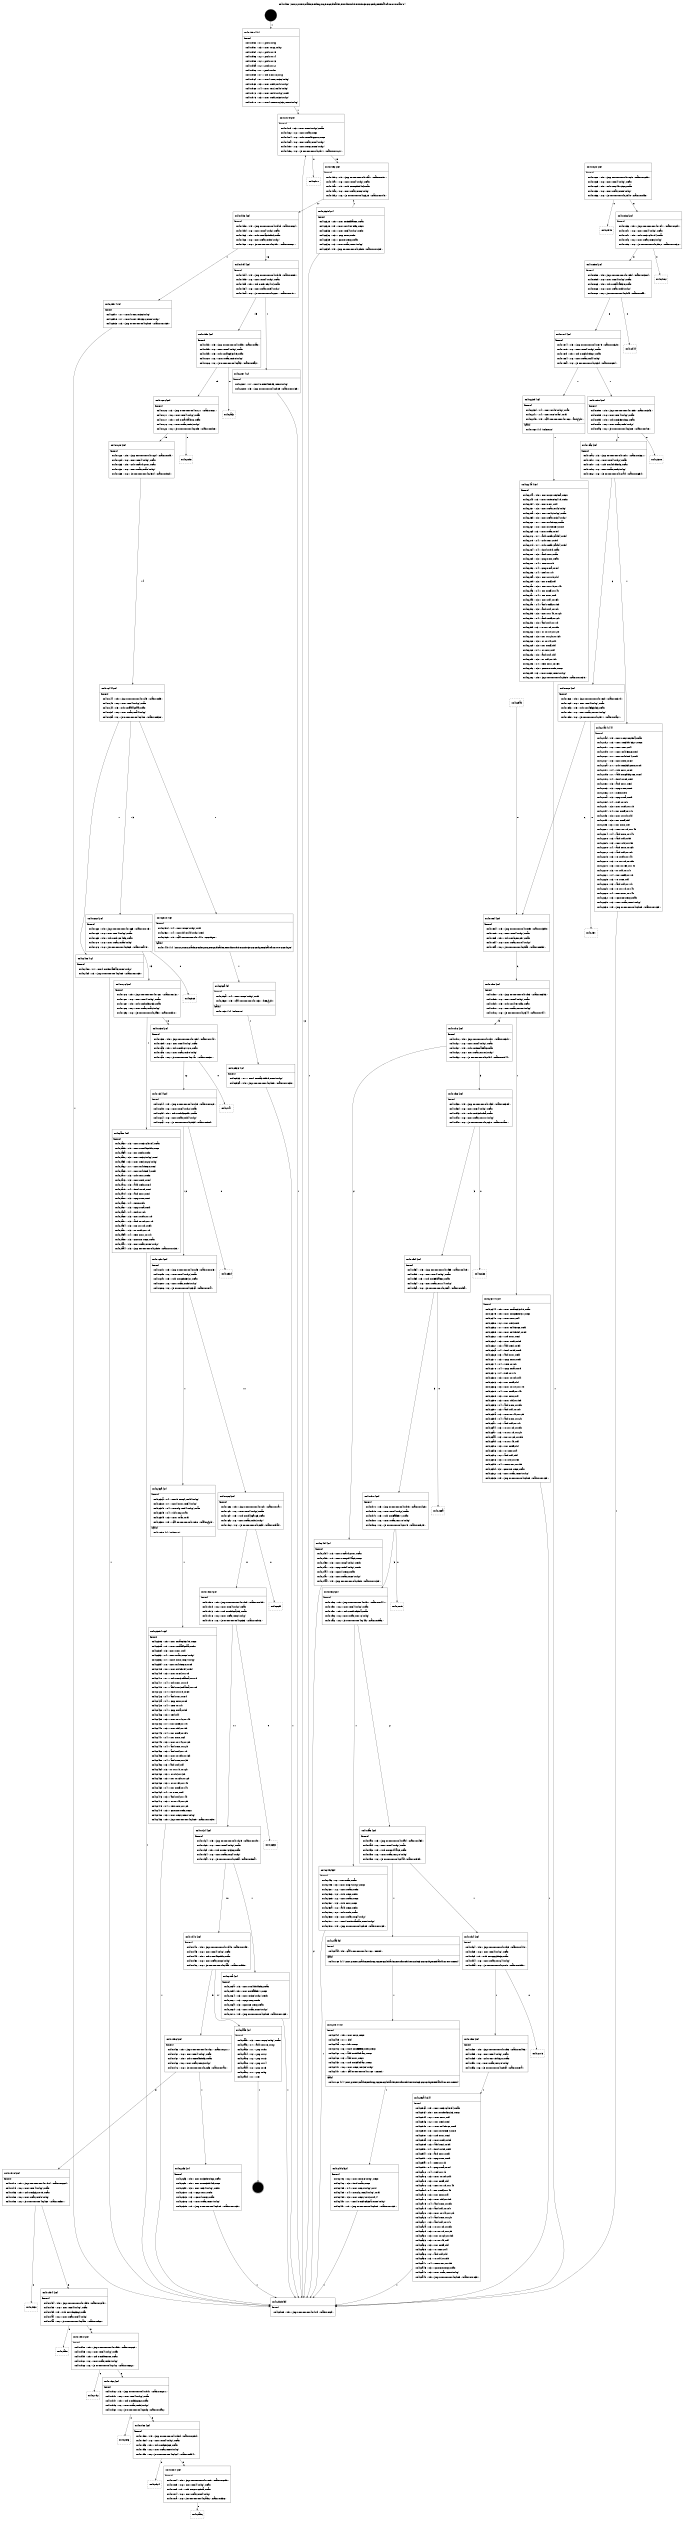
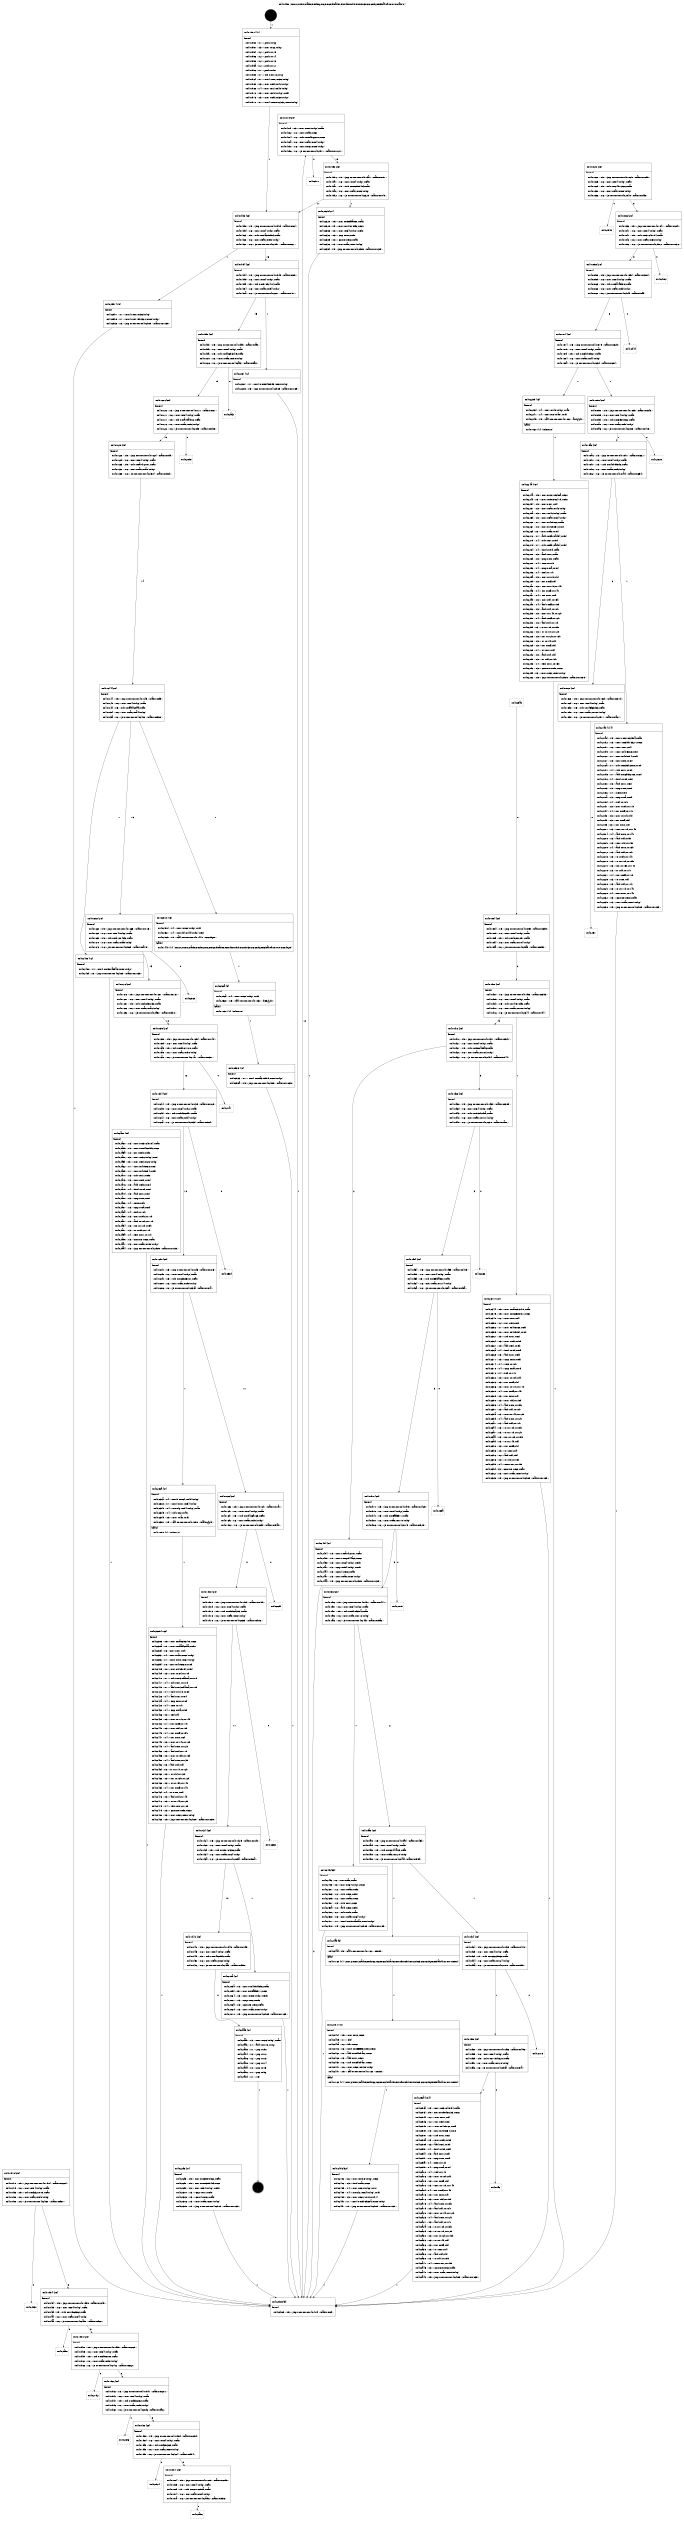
edge "0x401b50 [47]" -> "0x401b7f [29]": now "0x401b50 [47]" -> "0x401bb8 [28]"
edge "0x402329 [27]" -> "0x401b9c [28]": reversed
edge "0x401ec8 [28]" -> "0x401ee4 [28]": removed, label "6"
edge "0x401c7c [28]" -> "0x402a50 [89]": removed, label "1"
node "0x401d5c [28]": removed
node "0x401ffc": added
